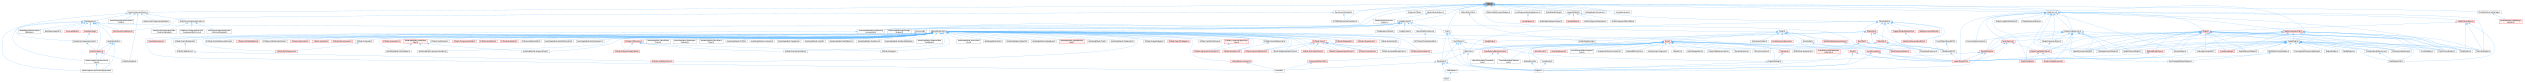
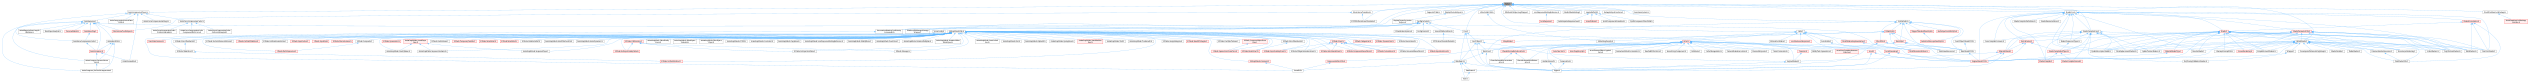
node "AnimGraphNode_LookAt.h": label "AnimGraphNode_LookAt.h" -> "AnimGraphNode_LevelSequenceBindingReference.h"
node "BuiltInRayTracingShaders.h": label "BuiltInRayTracingShaders.h" -> "Wrapper.h"
